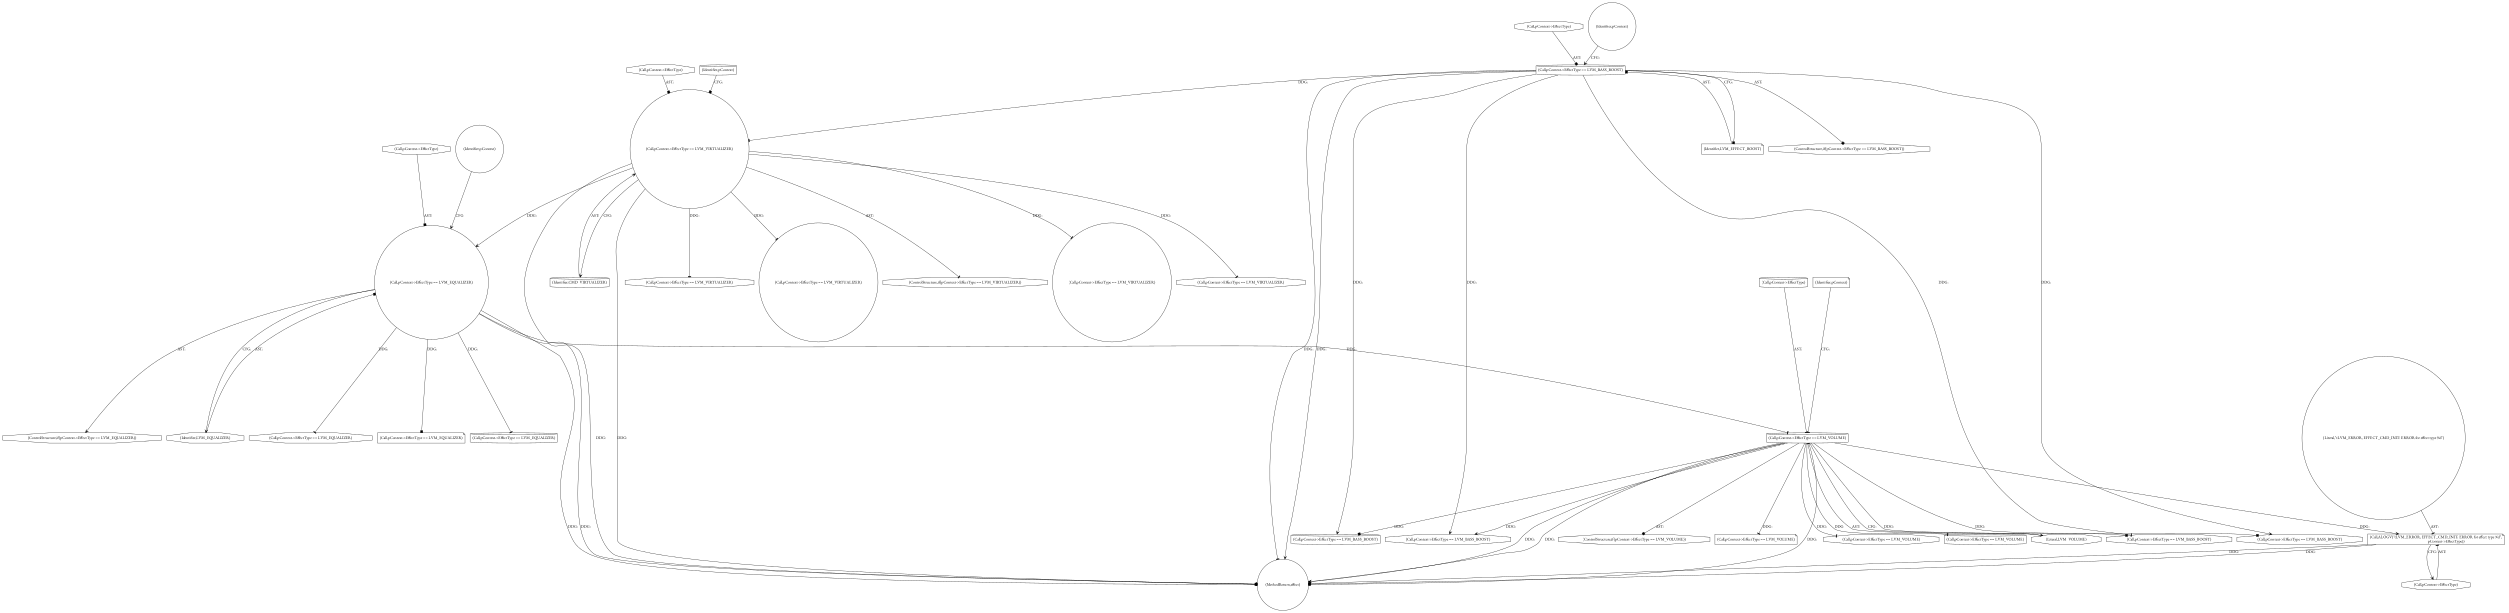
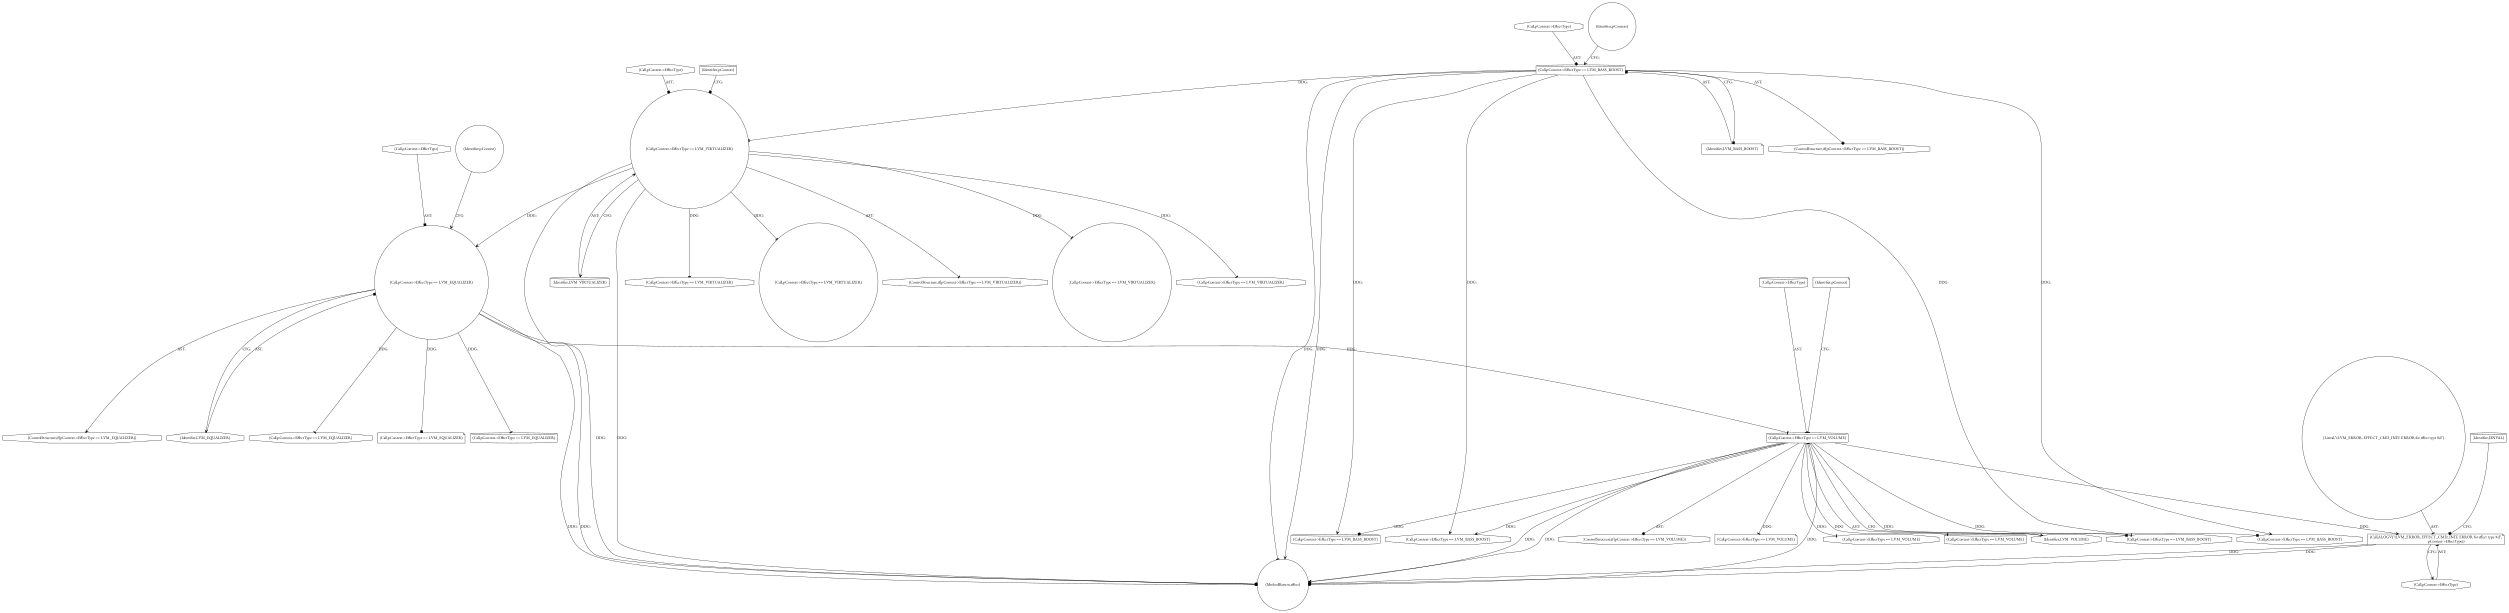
node "(Identifier,LVM_EFFECT_BOOST)": label "(Identifier,LVM_EFFECT_BOOST)" -> "(Identifier,LVM_BASS_BOOST)"
node "(Identifier,CMD_VIRTUALIZER)": label "(Identifier,CMD_VIRTUALIZER)" -> "(Identifier,LVM_VIRTUALIZER)"
node "(Identifier,EINVAL)": added
node "(Literal,LVM_VOLUME)": label "(Literal,LVM_VOLUME)" -> "(Identifier,LVM_VOLUME)"
